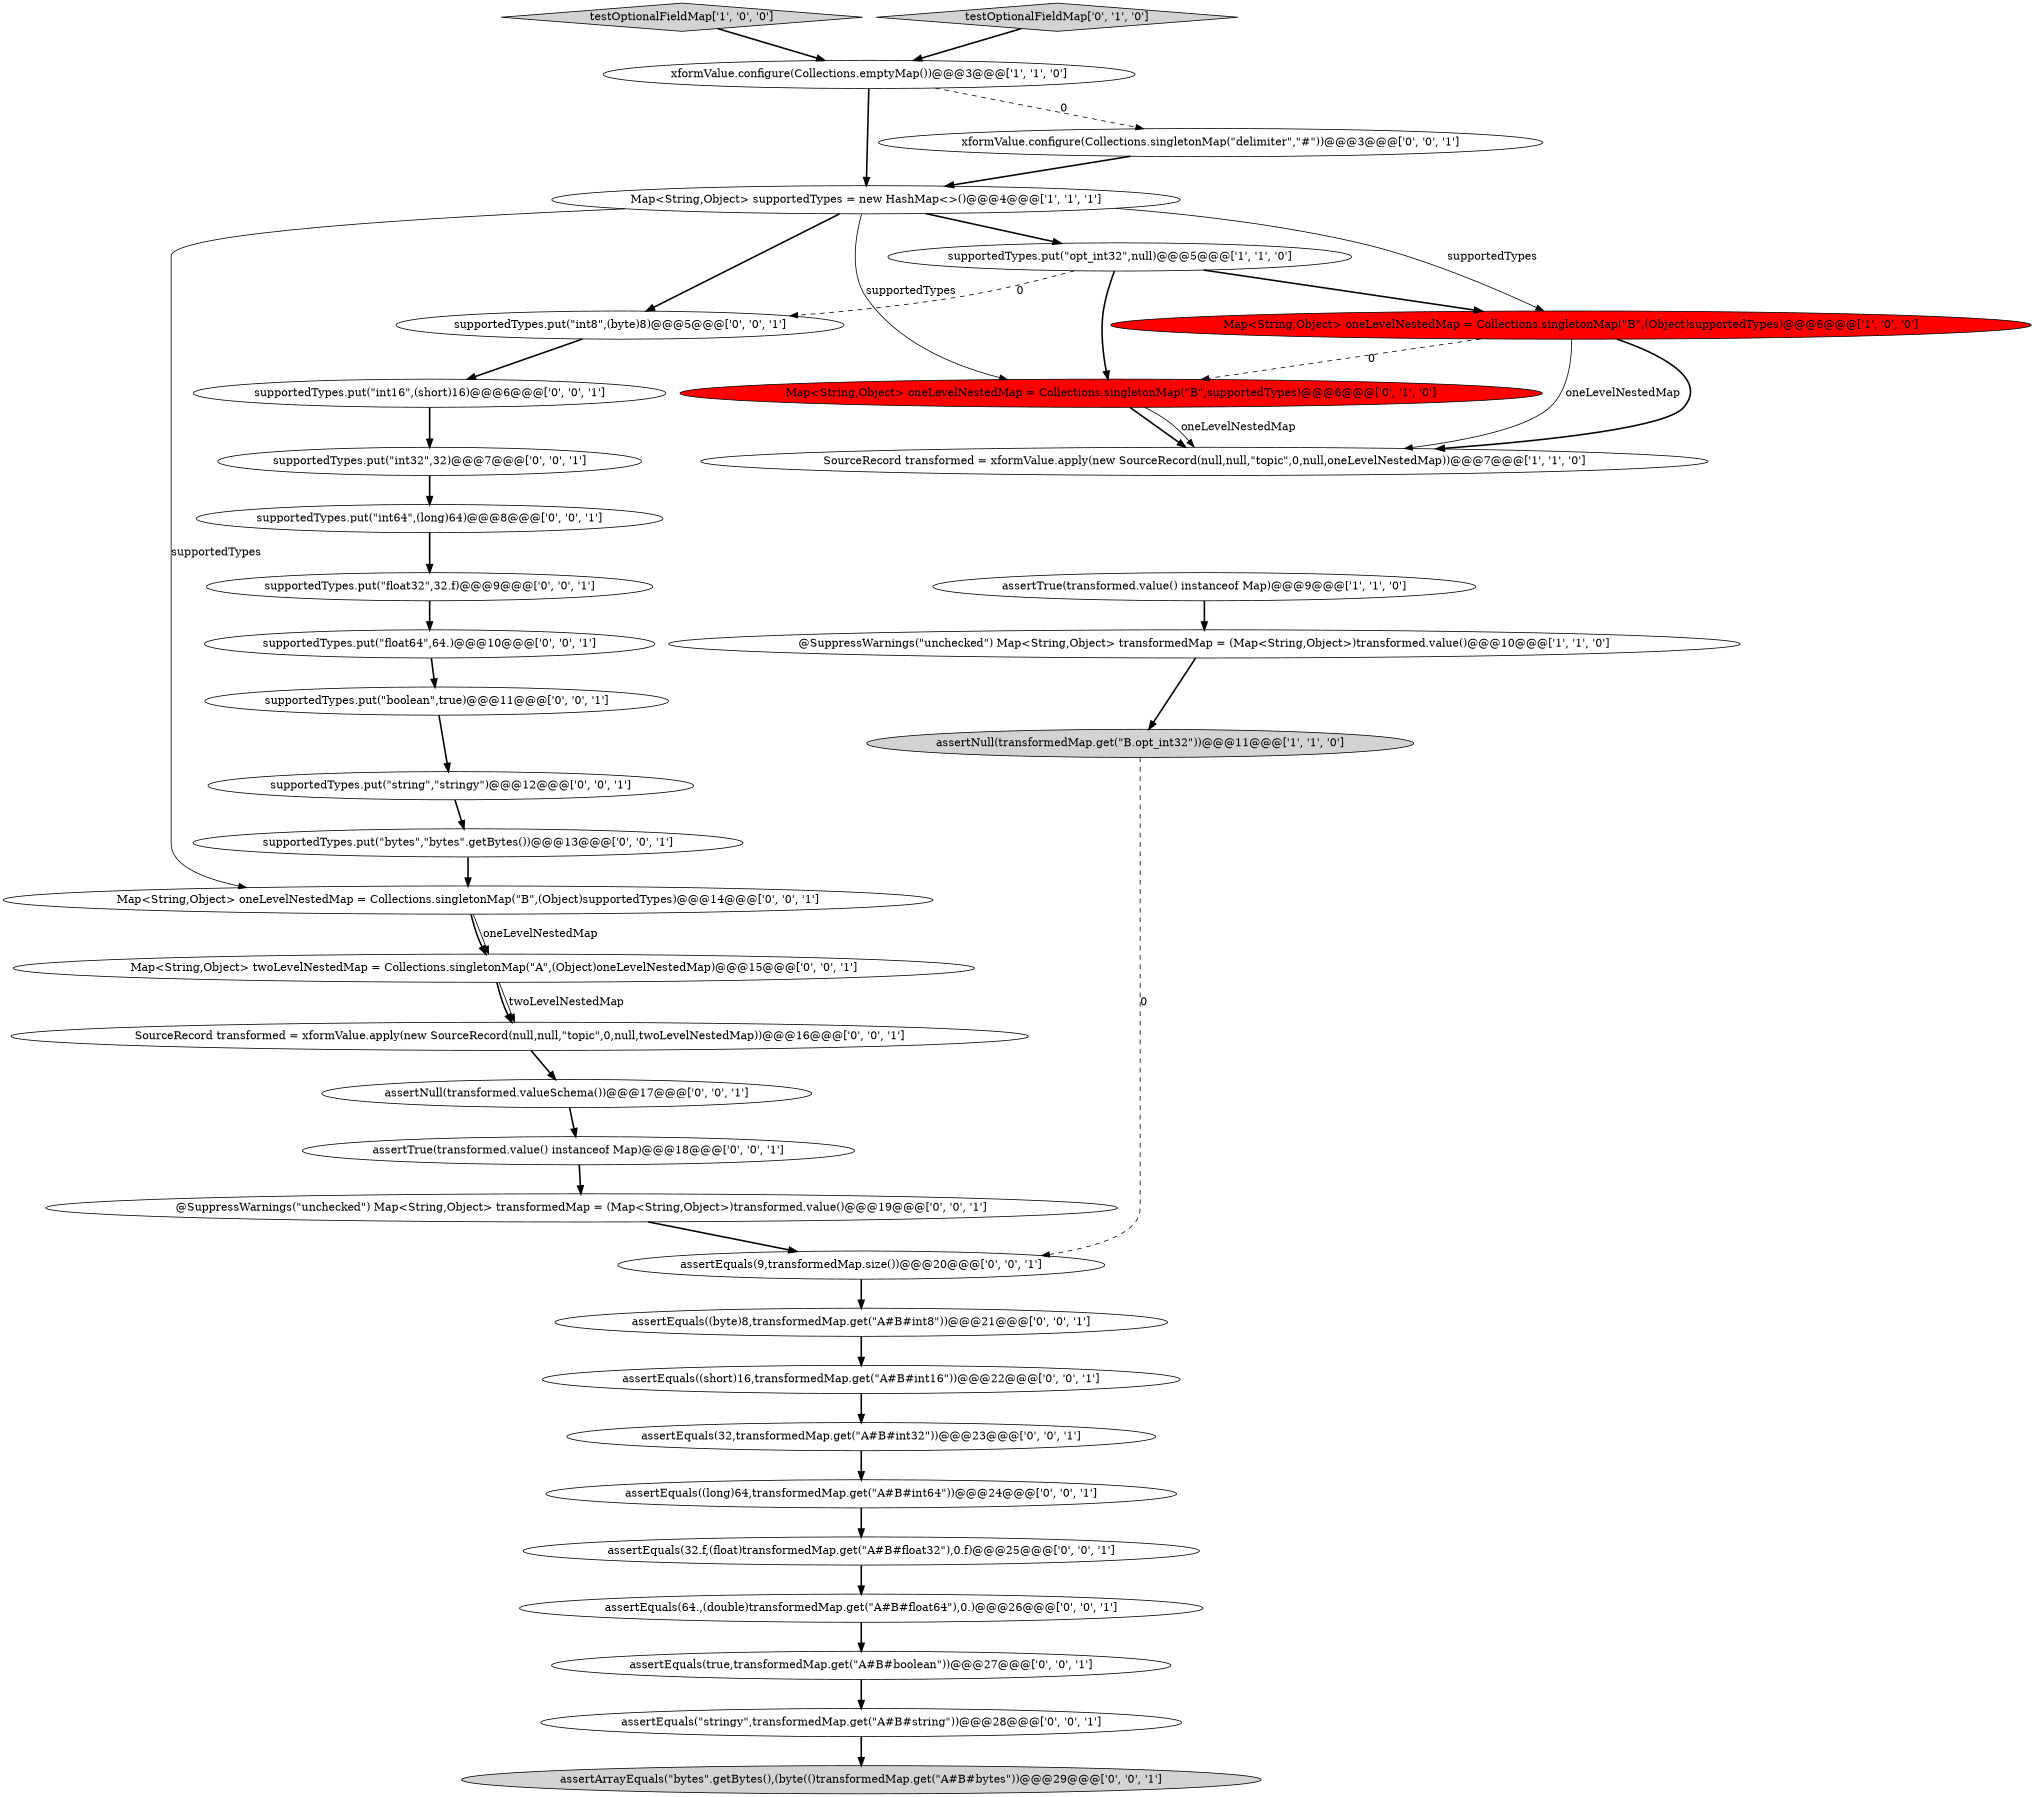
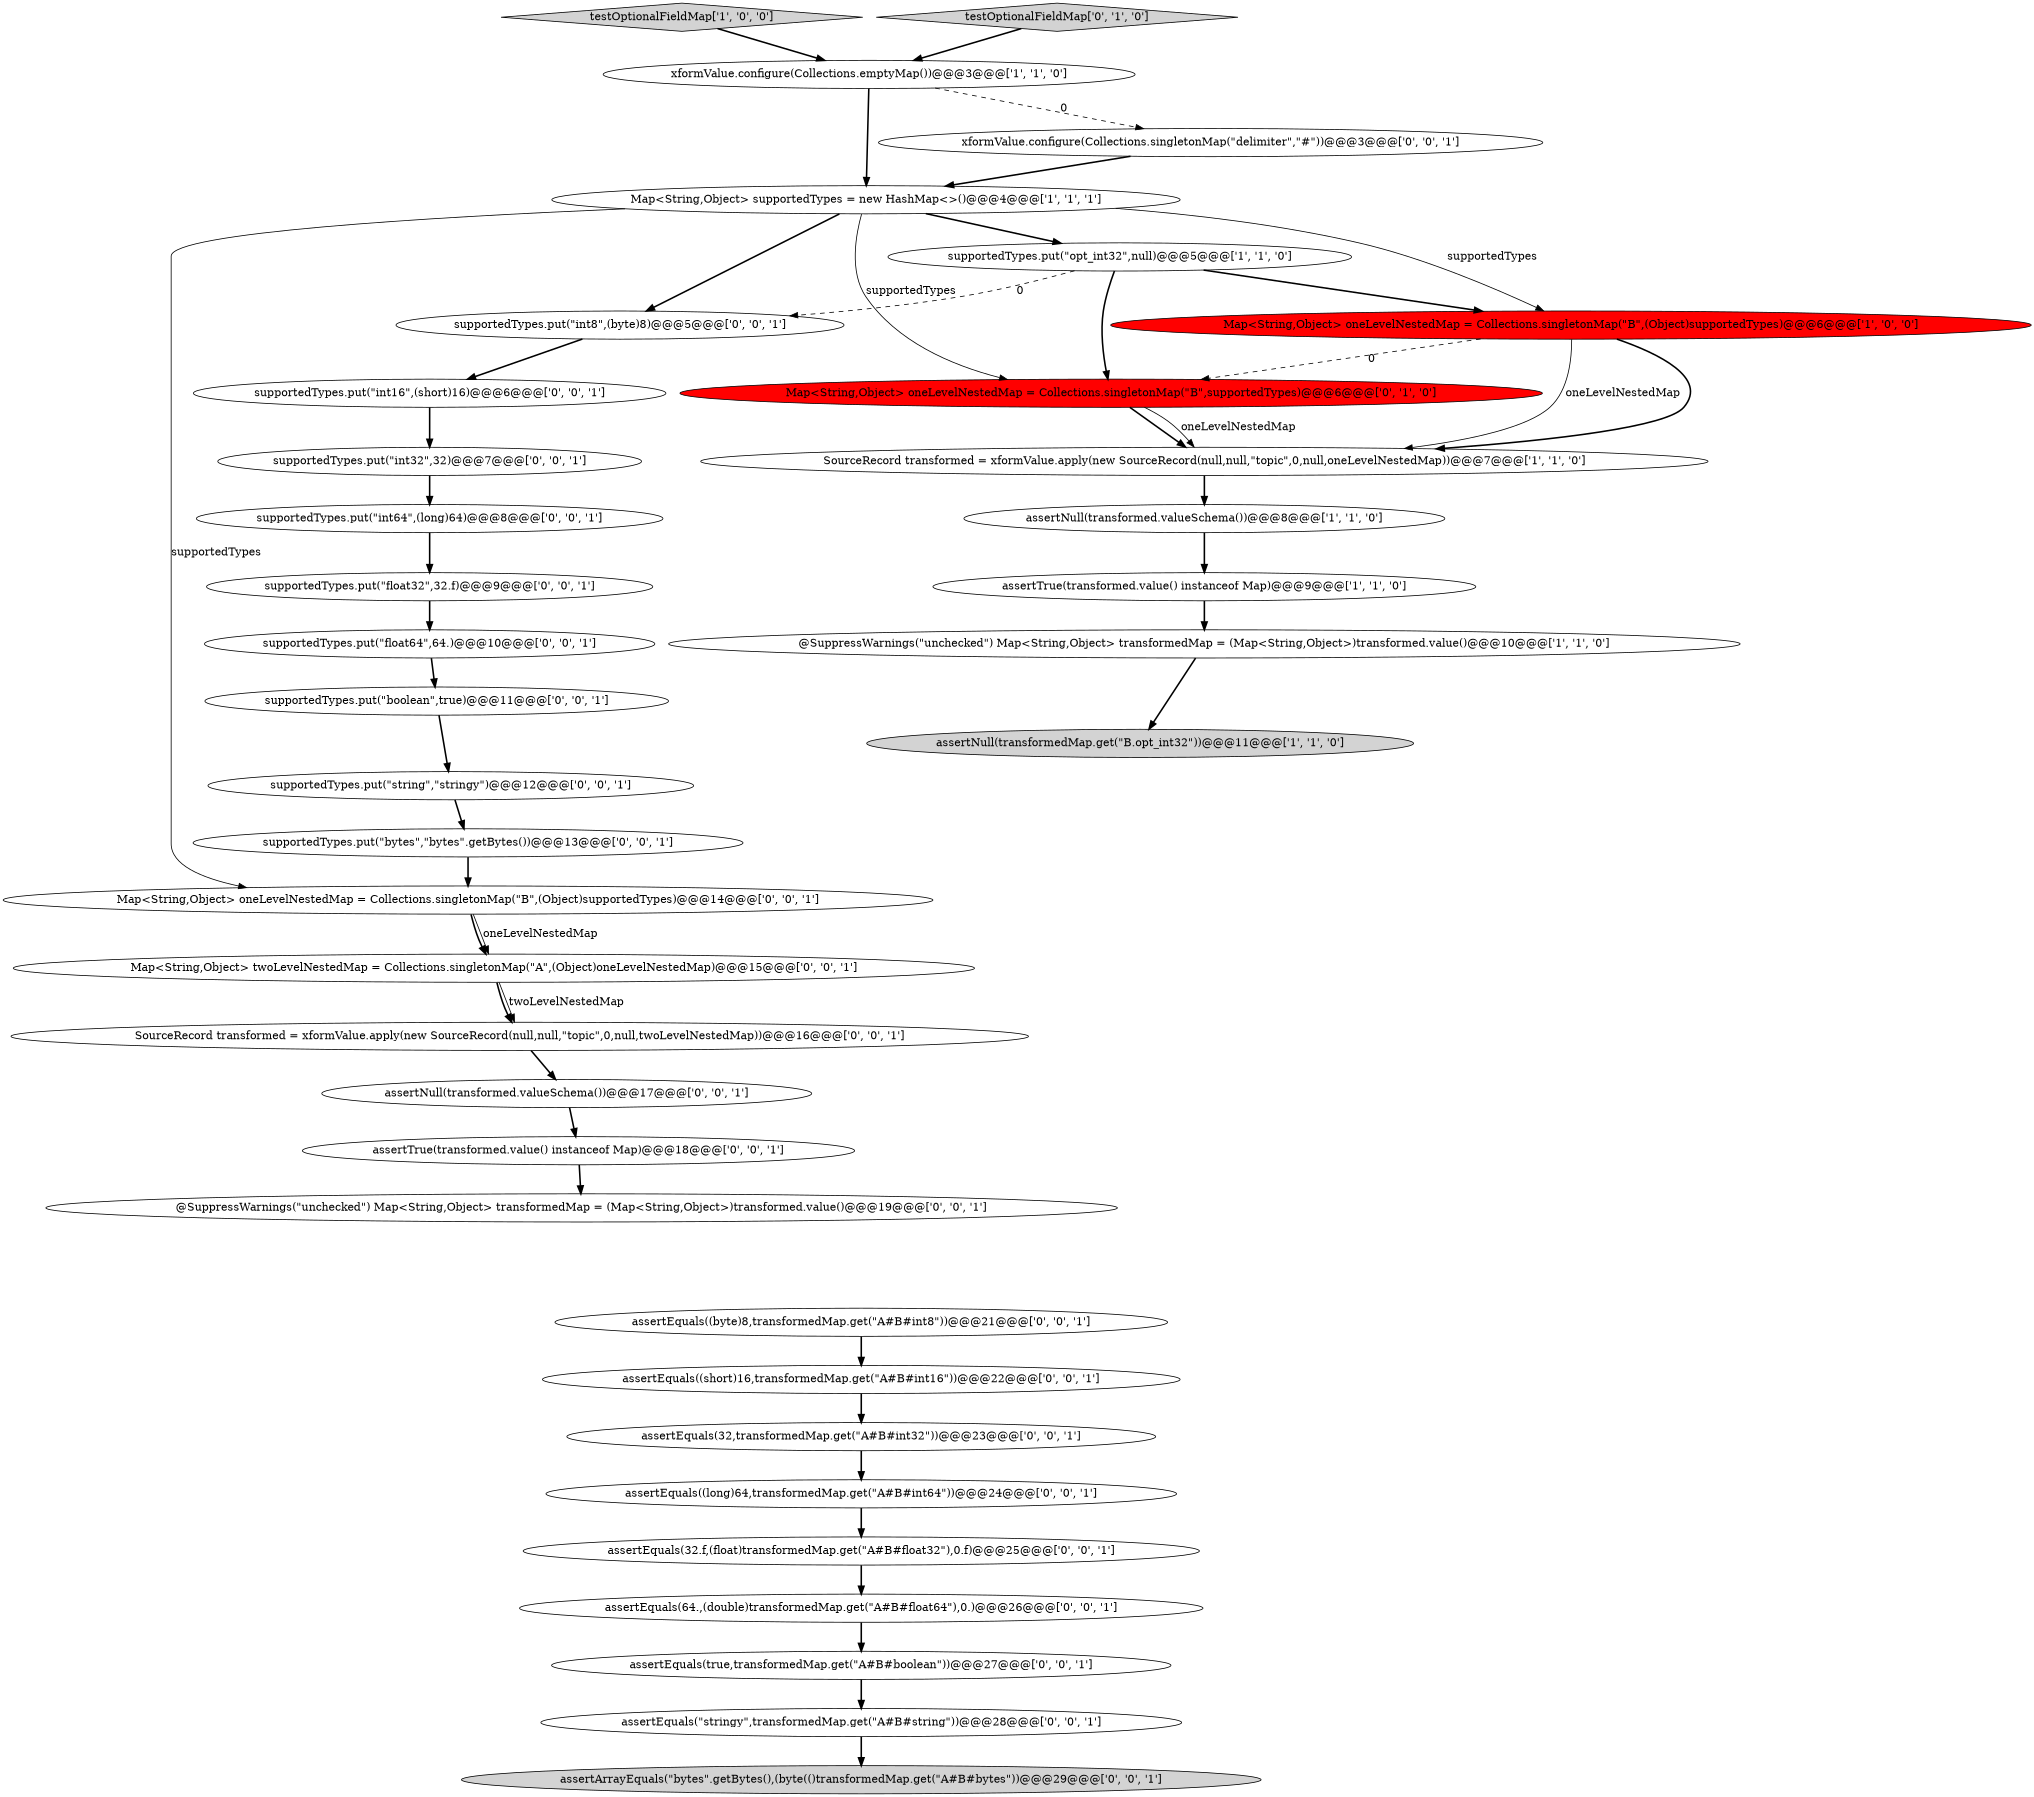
node "assertNull(transformed.valueSchema())@@@8@@@['1', '1', '0']": added
node "assertEquals(9,transformedMap.size())@@@20@@@['0', '0', '1']": removed
